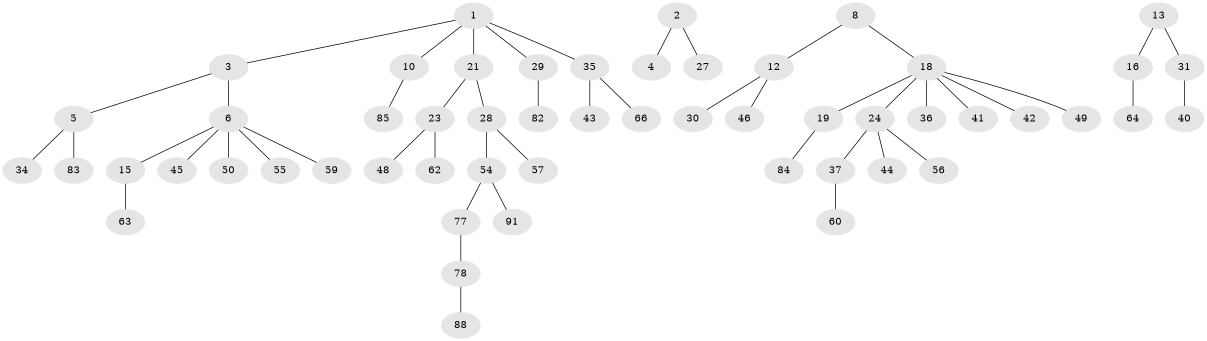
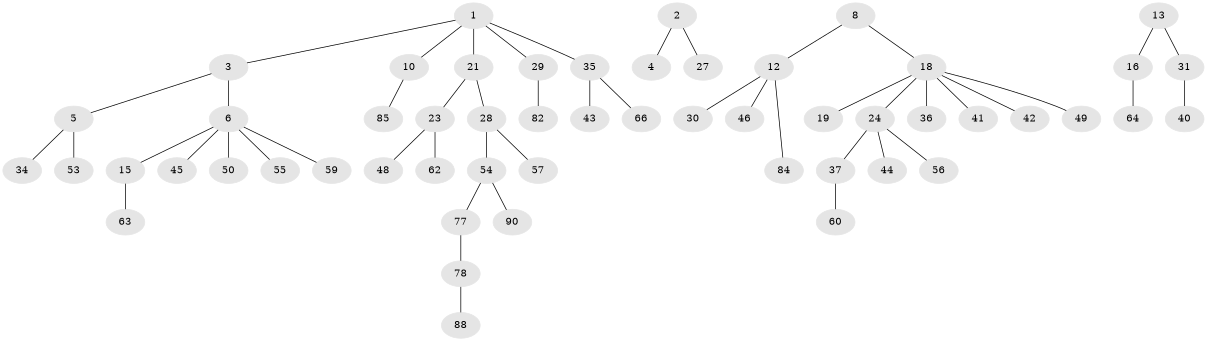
edge "19" -- "84": now "12" -- "84"
node "83": label "83" -> "53"
node "91": label "91" -> "90"
